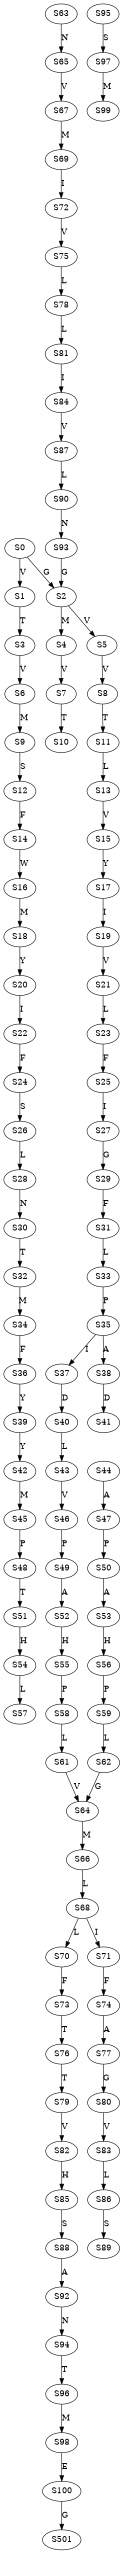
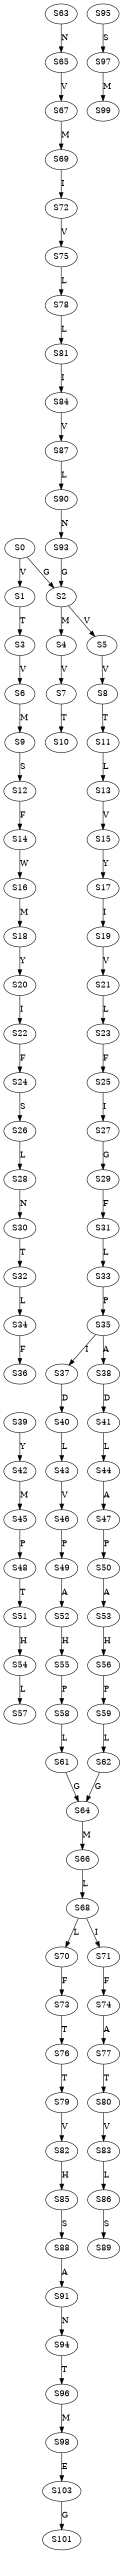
edge "S32" -> "S34": label "M" -> "L"
edge "S36" -> "S39": removed, label "Y"
edge "S41" -> "S44": added, label "L"
edge "S61" -> "S64": label "V" -> "G"
edge "S77" -> "S80": label "G" -> "T"
node "S92": label "S92" -> "S91"
node "S100": label "S100" -> "S103"
node "S501": label "S501" -> "S101"
